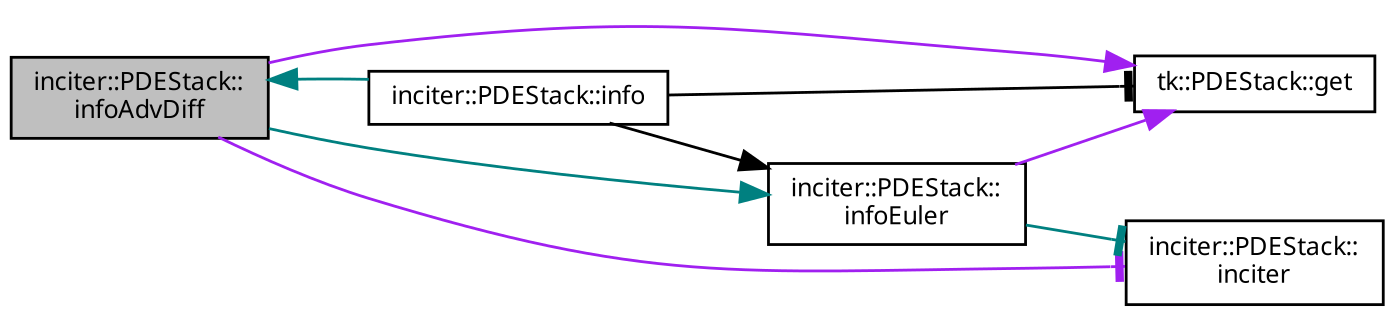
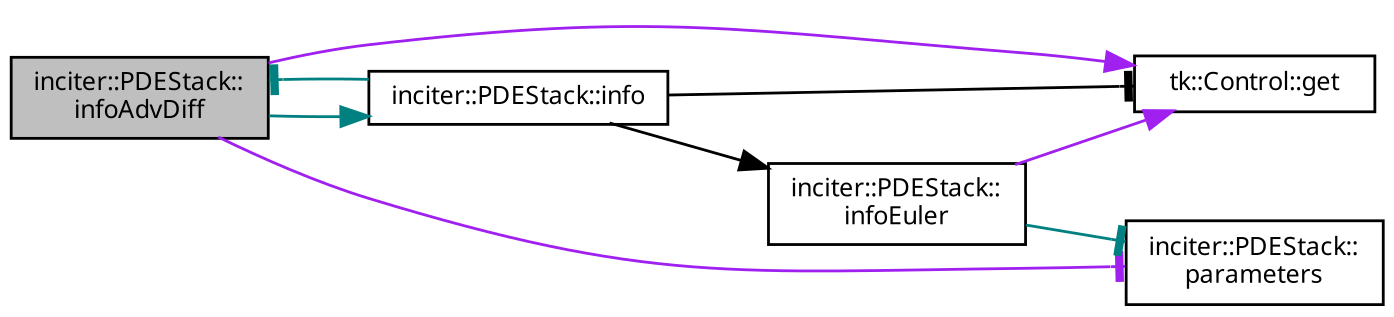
edge "inciter::PDEStack::info" -> "inciter::PDEStack:: infoAdvDiff": arrowhead normal -> tee
node "tk::PDEStack::get": label "tk::PDEStack::get" -> "tk::Control::get"
edge "inciter::PDEStack:: infoAdvDiff" -> "inciter::PDEStack:: infoEuler": now "inciter::PDEStack:: infoAdvDiff" -> "inciter::PDEStack::info"
node "inciter::PDEStack:: inciter": label "inciter::PDEStack:: inciter" -> "inciter::PDEStack:: parameters"
